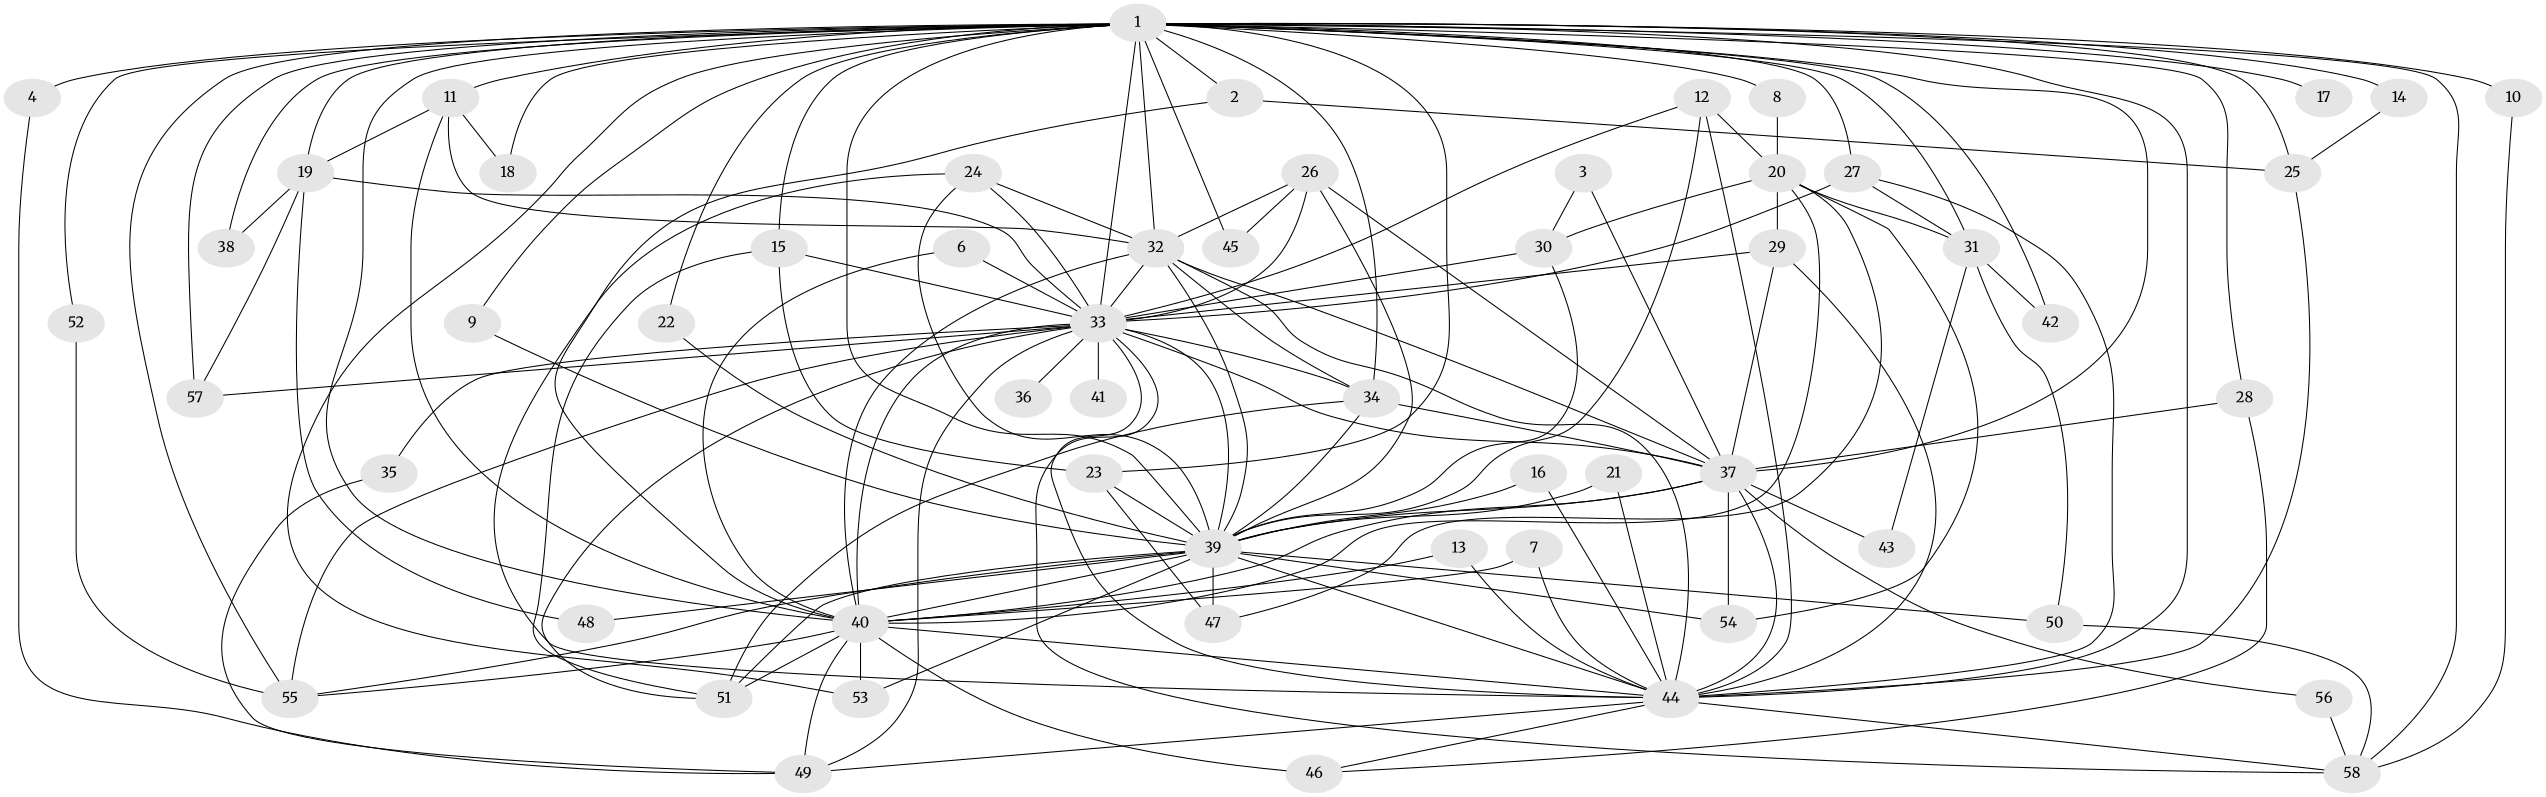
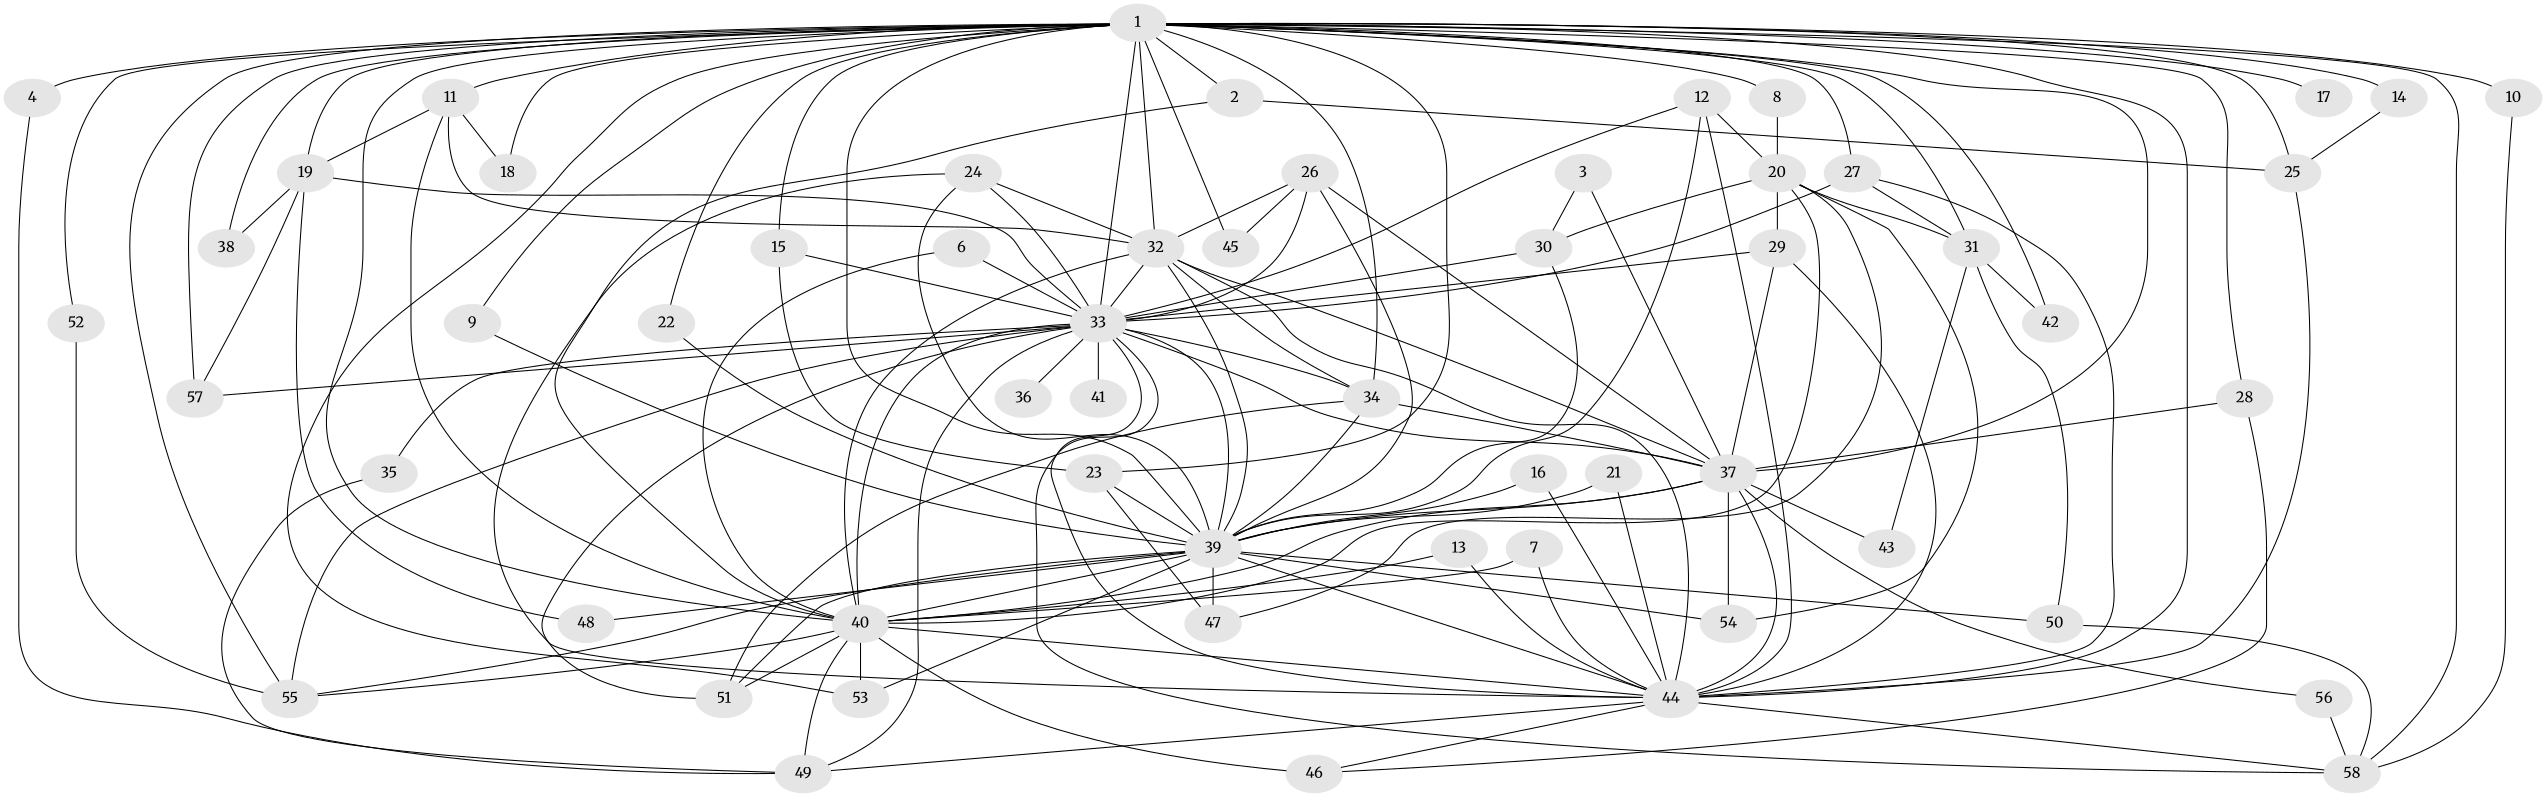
edge "15" -- "51": removed
